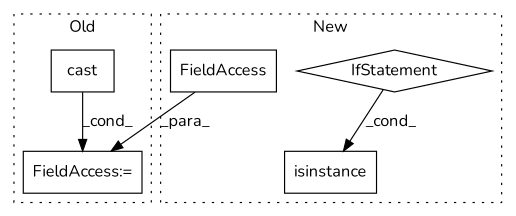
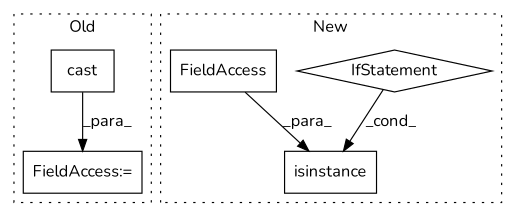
edge "FieldAccess" -> "FieldAccess:=": now "FieldAccess" -> "isinstance"
edge "cast" -> "FieldAccess:=": label "_cond_" -> "_para_"
